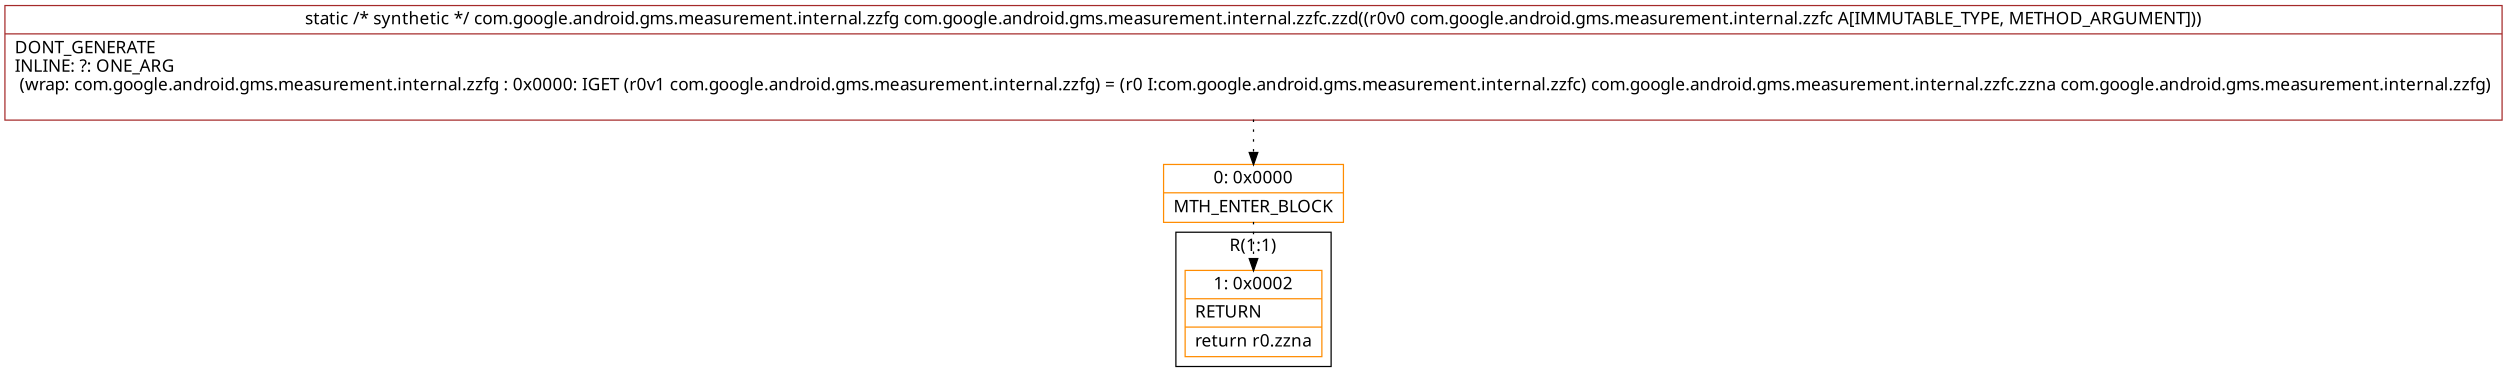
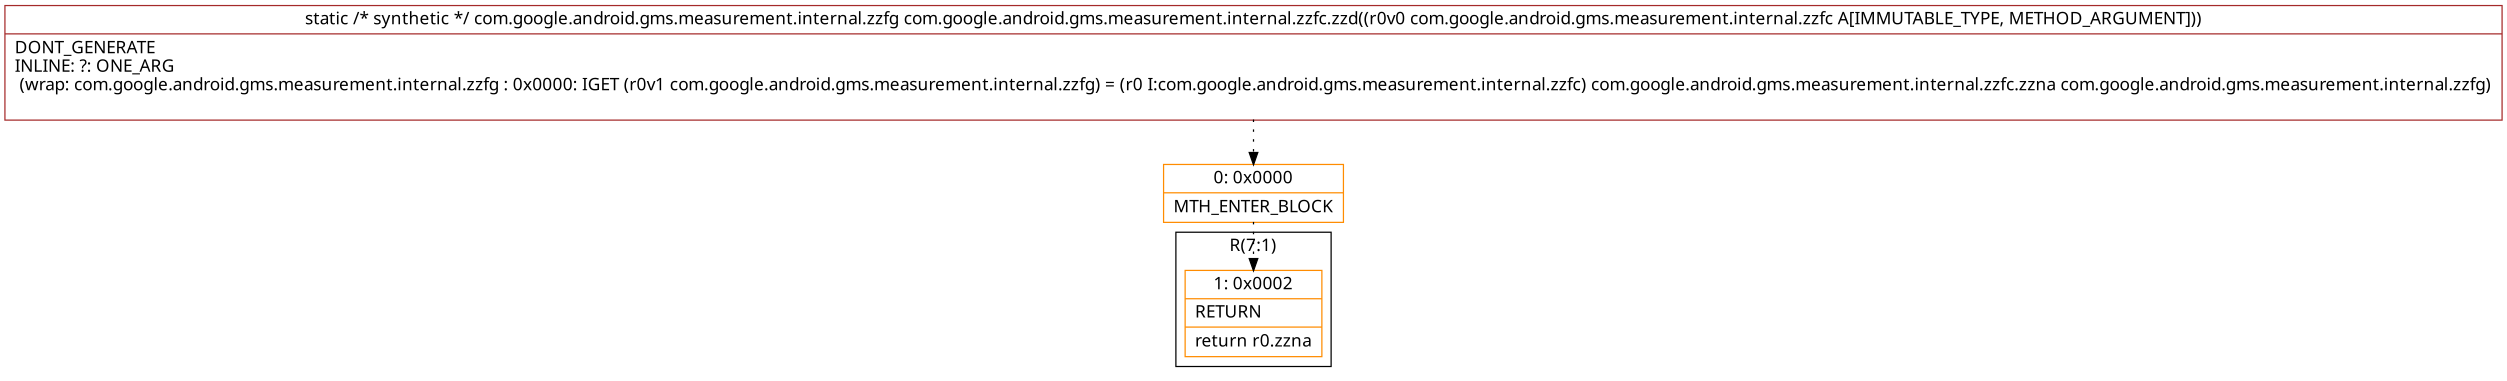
cluster "R(1:1)": label "R(1:1)" -> "R(7:1)"
